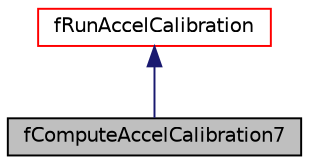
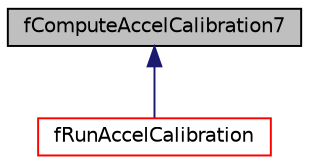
edge "fComputeAccelCalibration7" -> "fRunAccelCalibration": reversed
